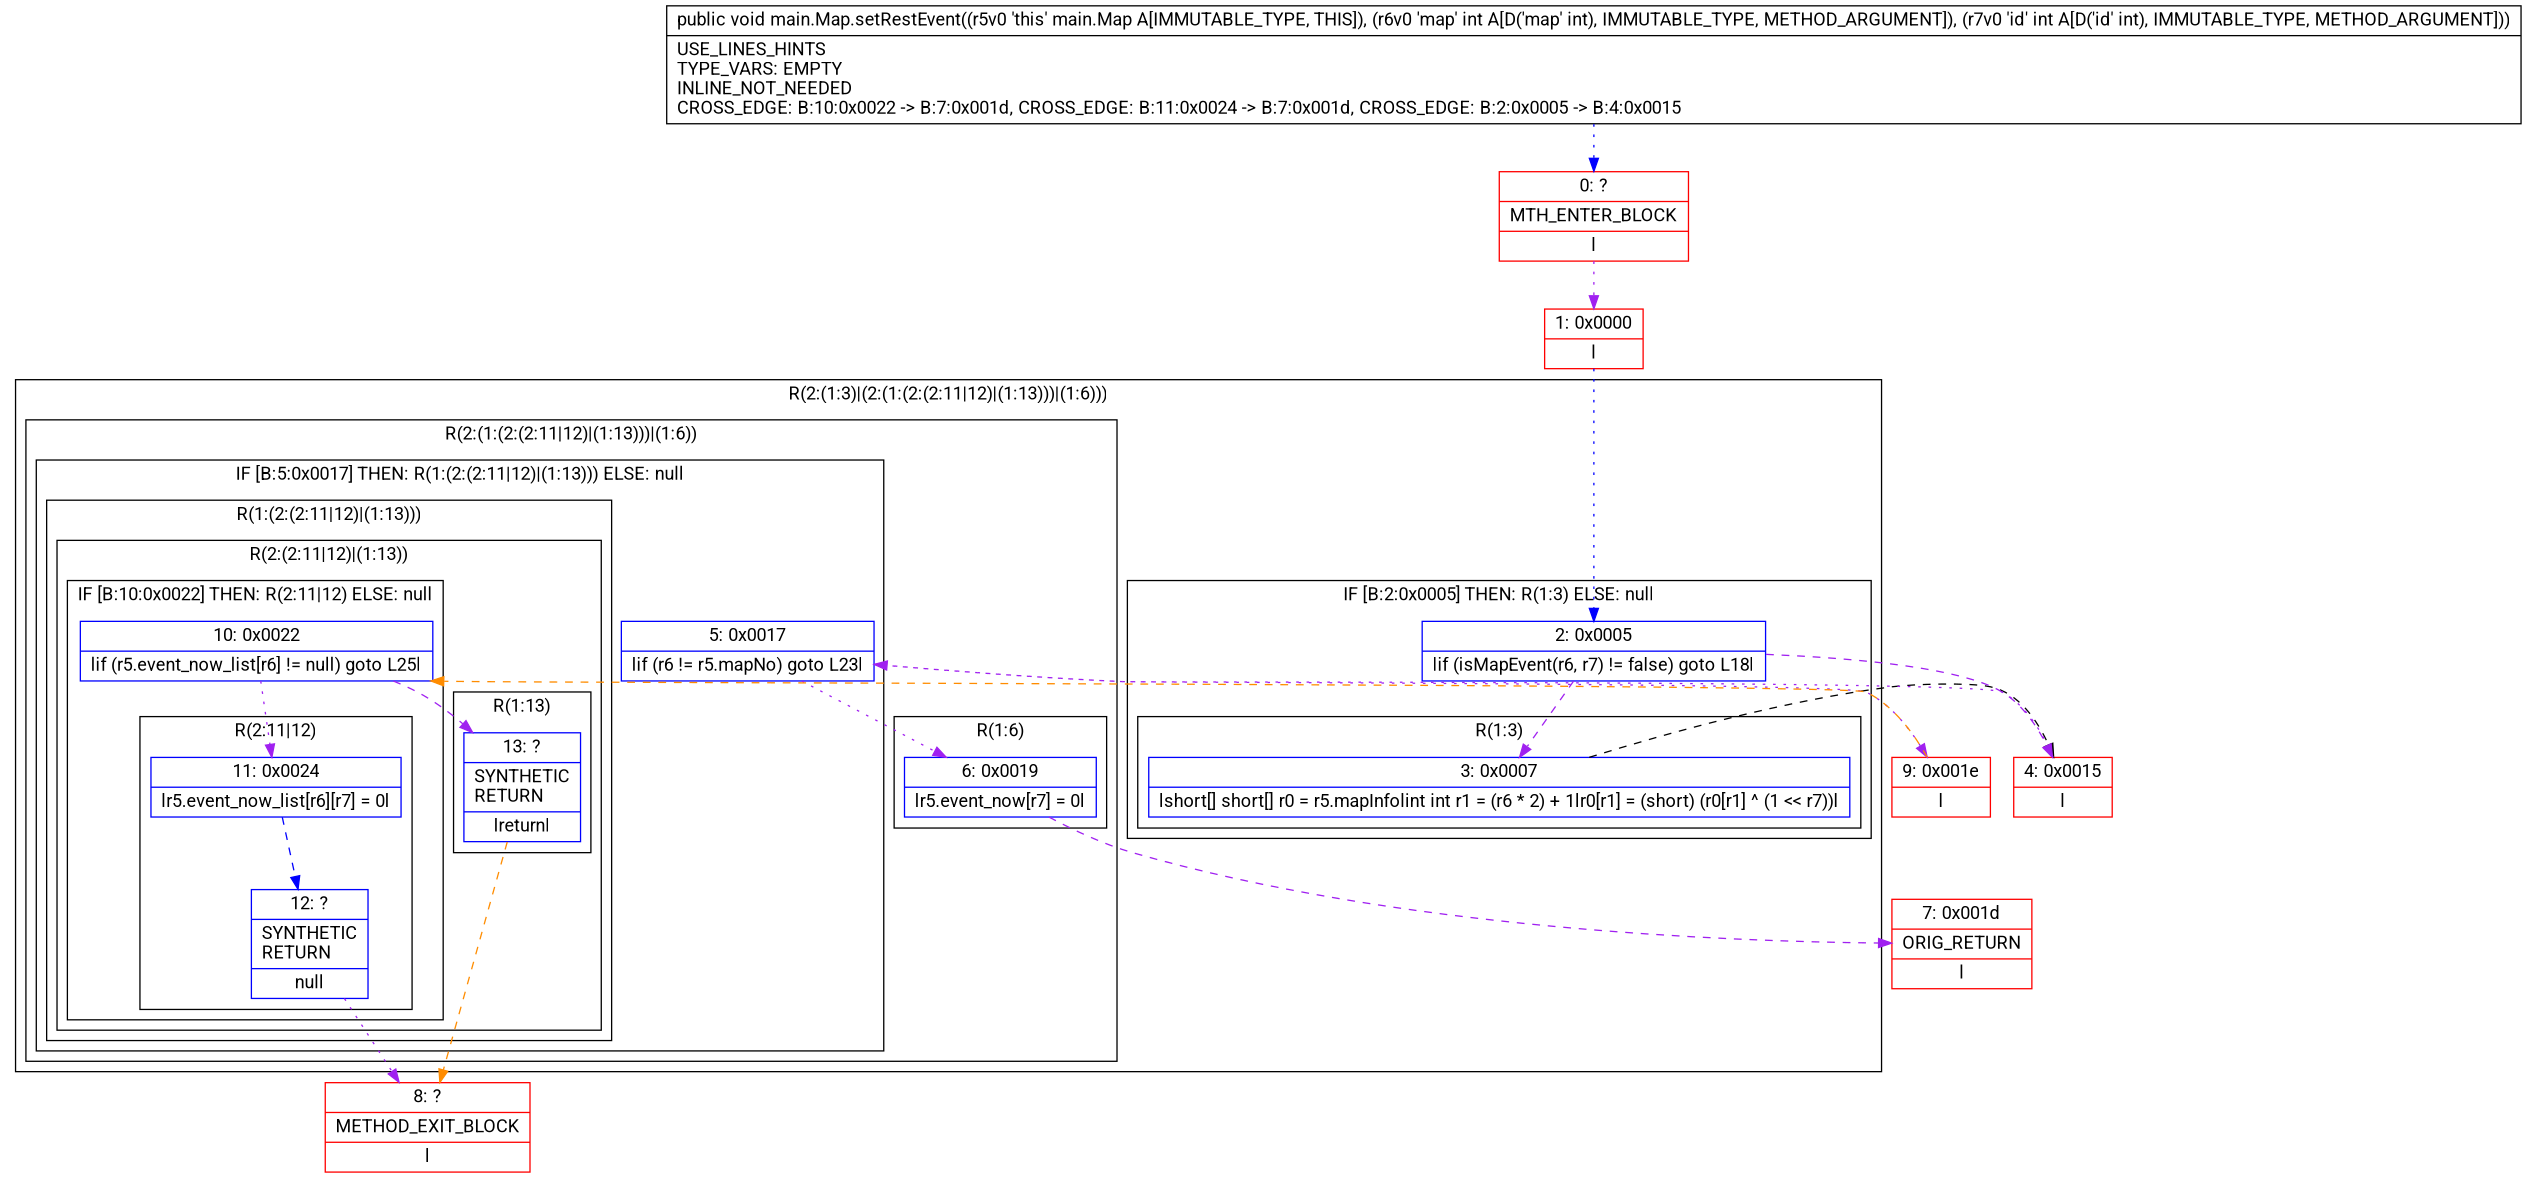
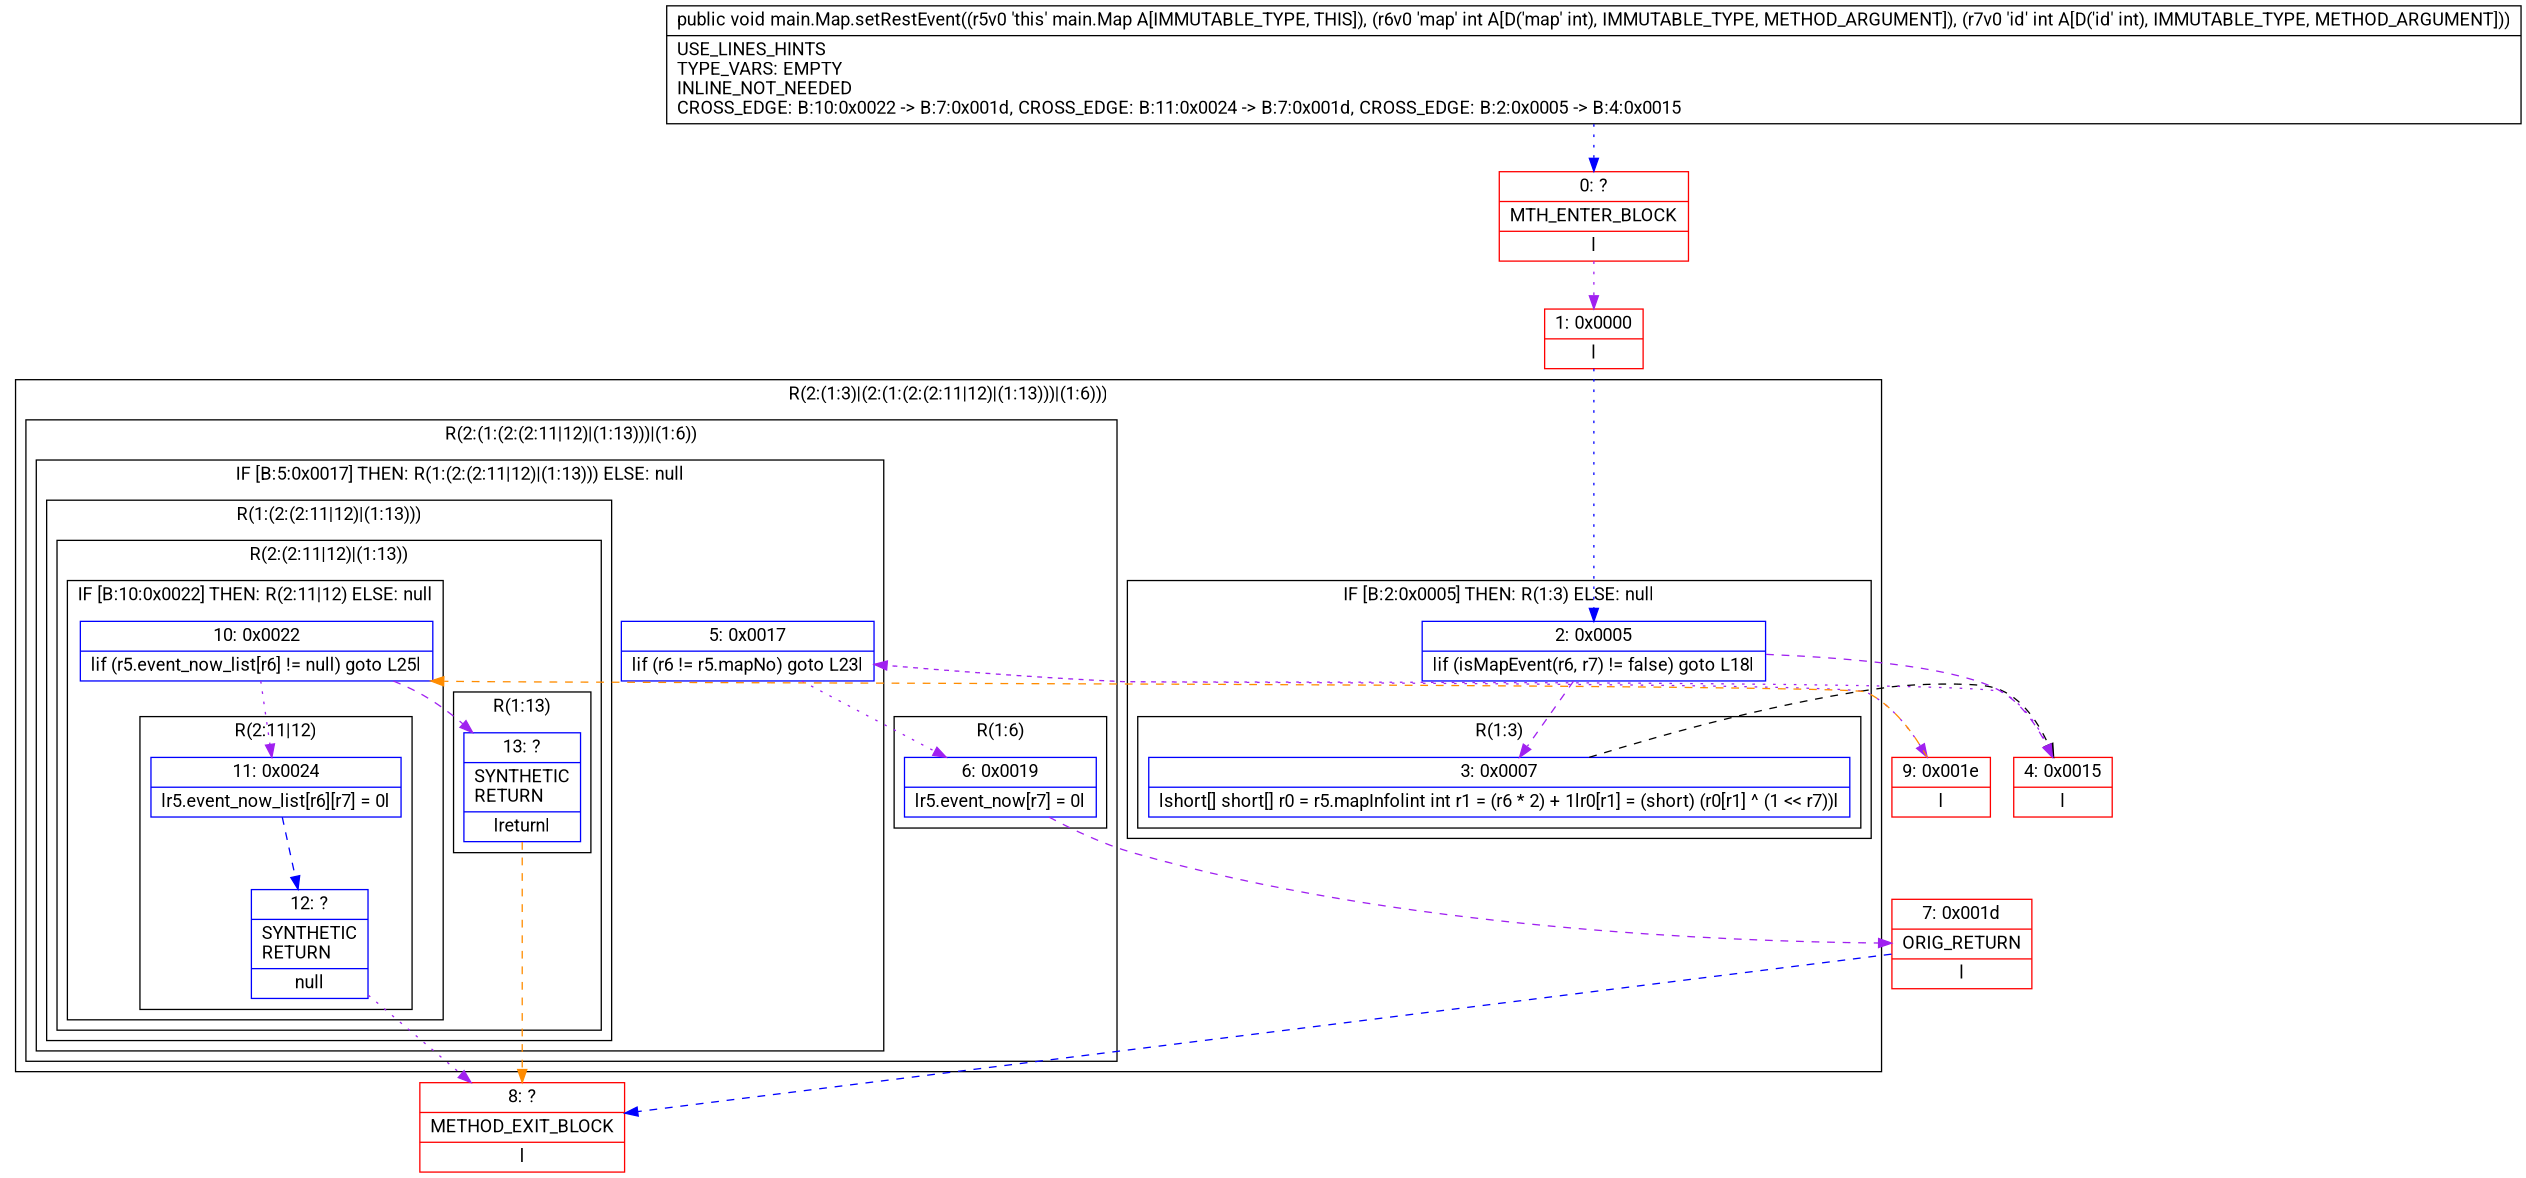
edge "7: 0x001d" -> "8: ?": added
